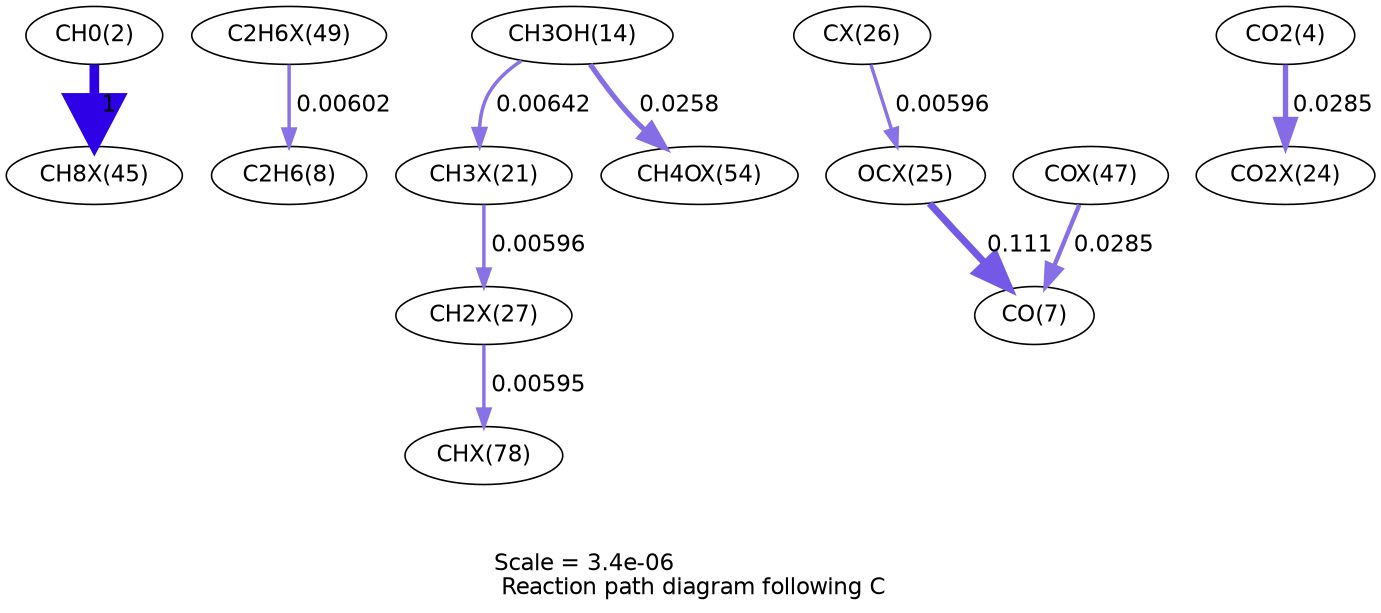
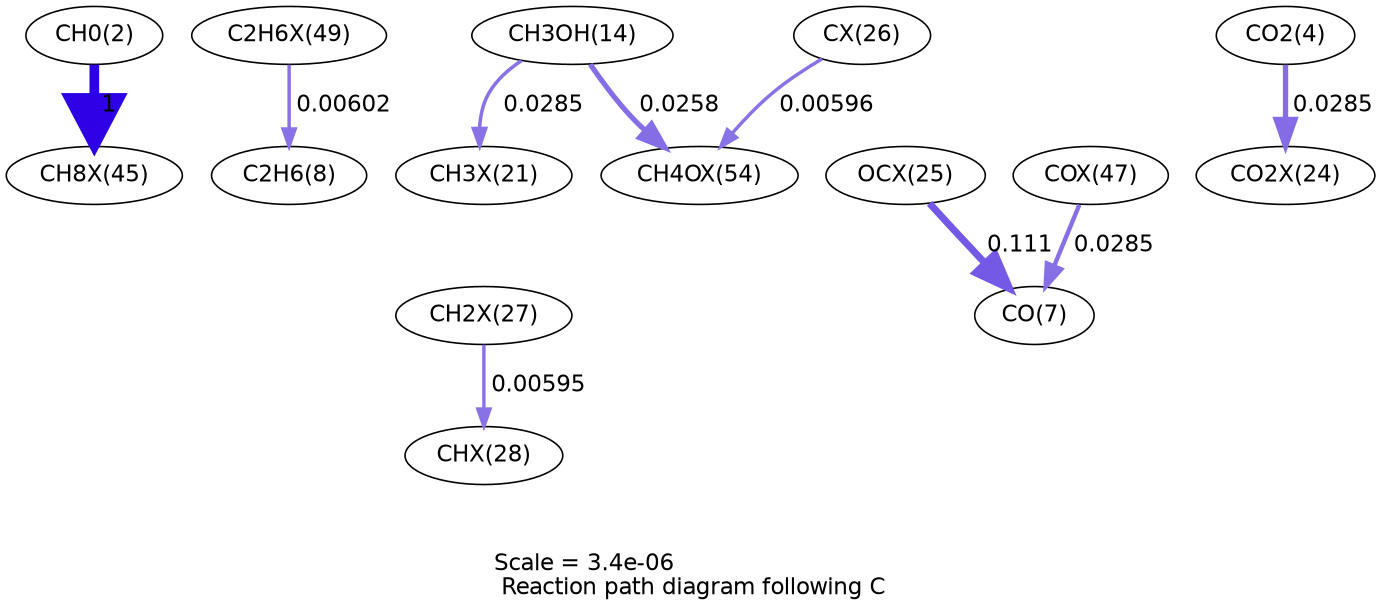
edge "CX(26)" -> "OCX(25)": now "CX(26)" -> "CH4OX(54)"
edge "CH3OH(14)" -> "CH3X(21)": label " 0.00642" -> " 0.0285"
edge "CH3X(21)" -> "CH2X(27)": removed, label "0.00596"
node "CHX(78)": label "CHX(78)" -> "CHX(28)"
